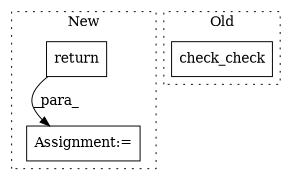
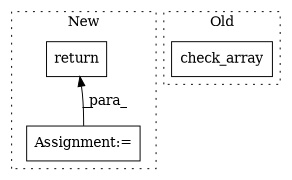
node "check_check": label "check_check" -> "check_array"
edge "return" -> "Assignment:=": reversed
